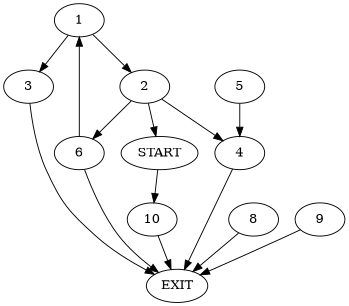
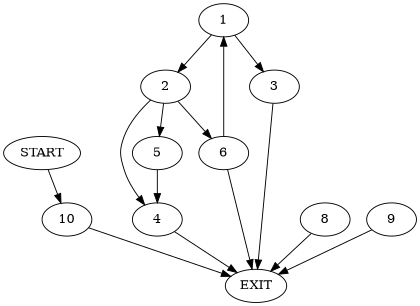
edge "2" -> "START": now "2" -> "5"
